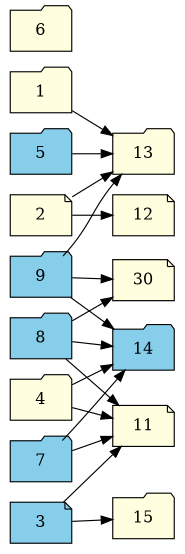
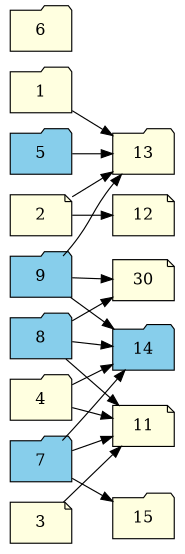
edge "3" -> "15": now "7" -> "15"
node "3": fillcolor skyblue -> lightyellow
